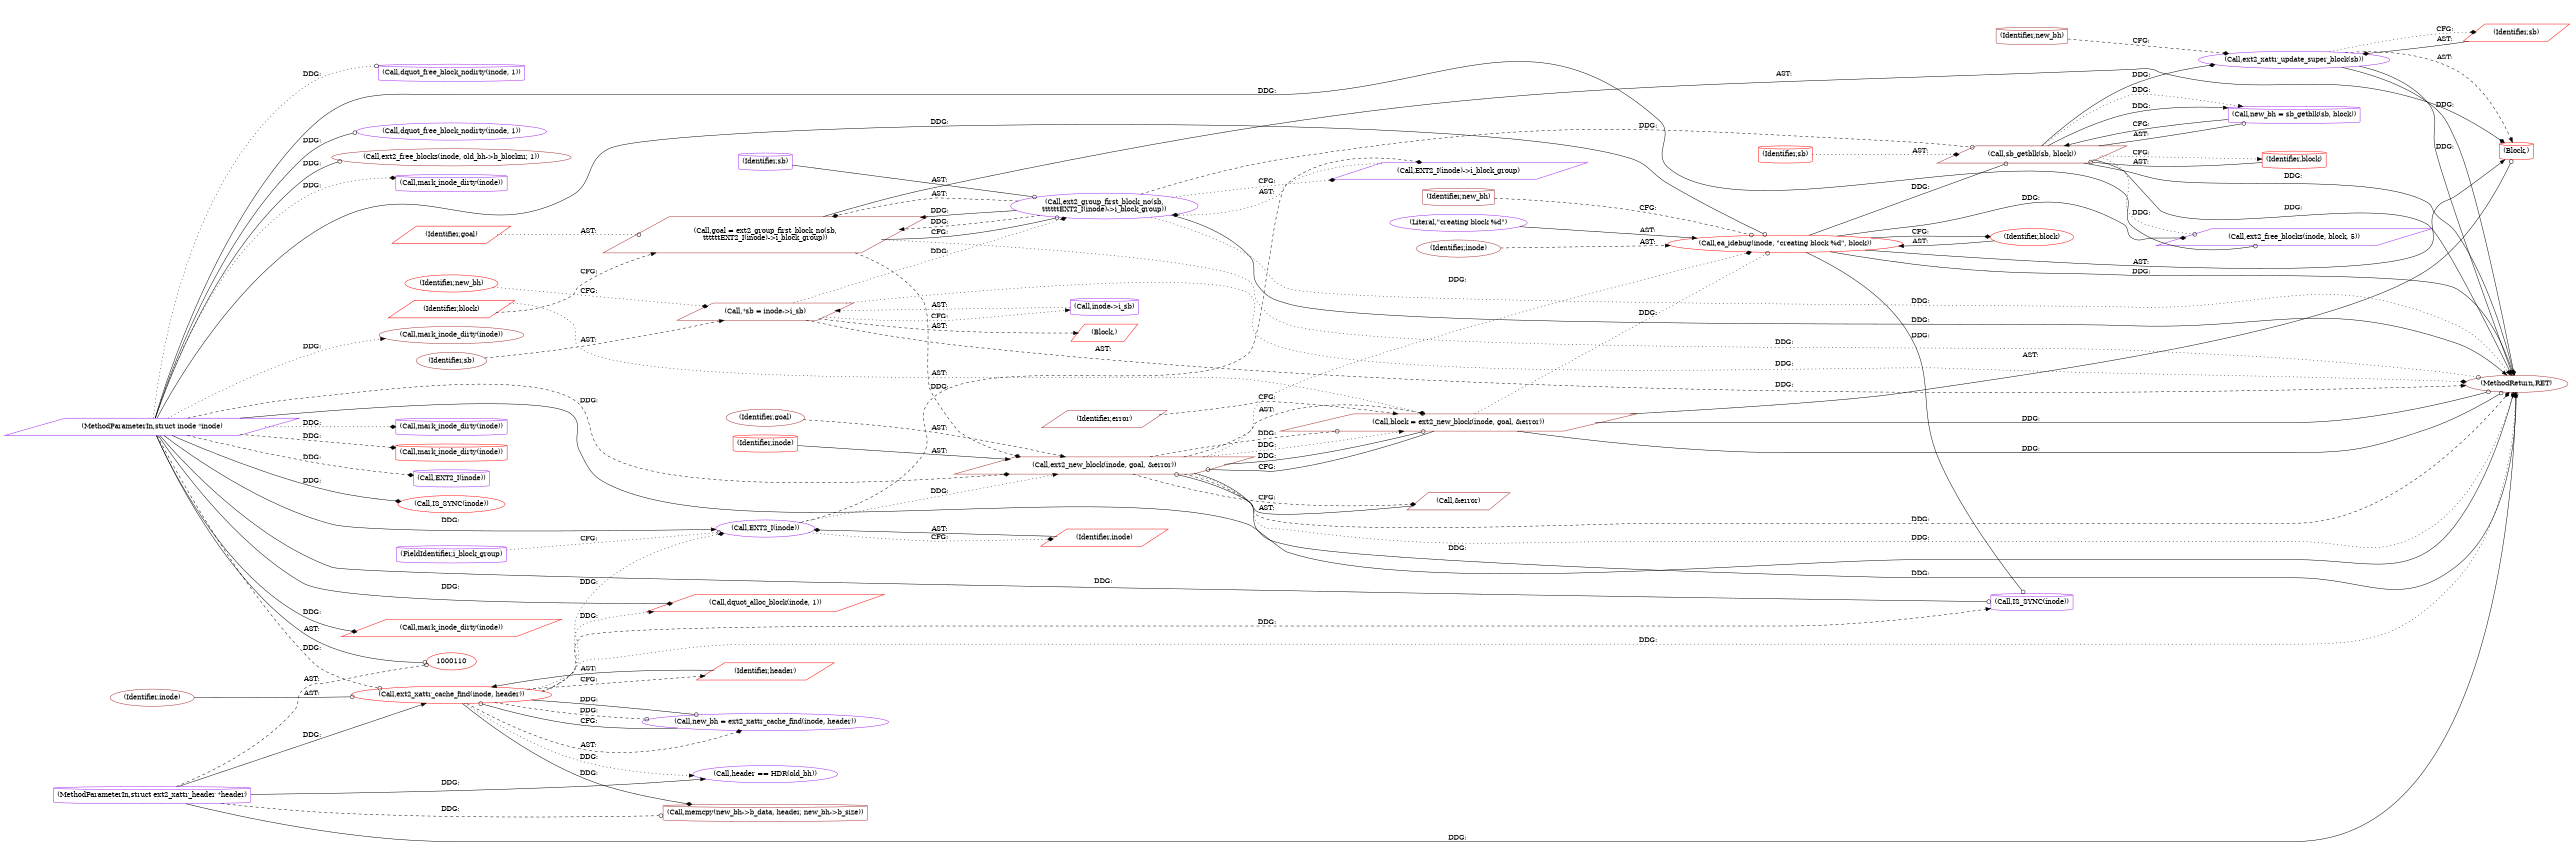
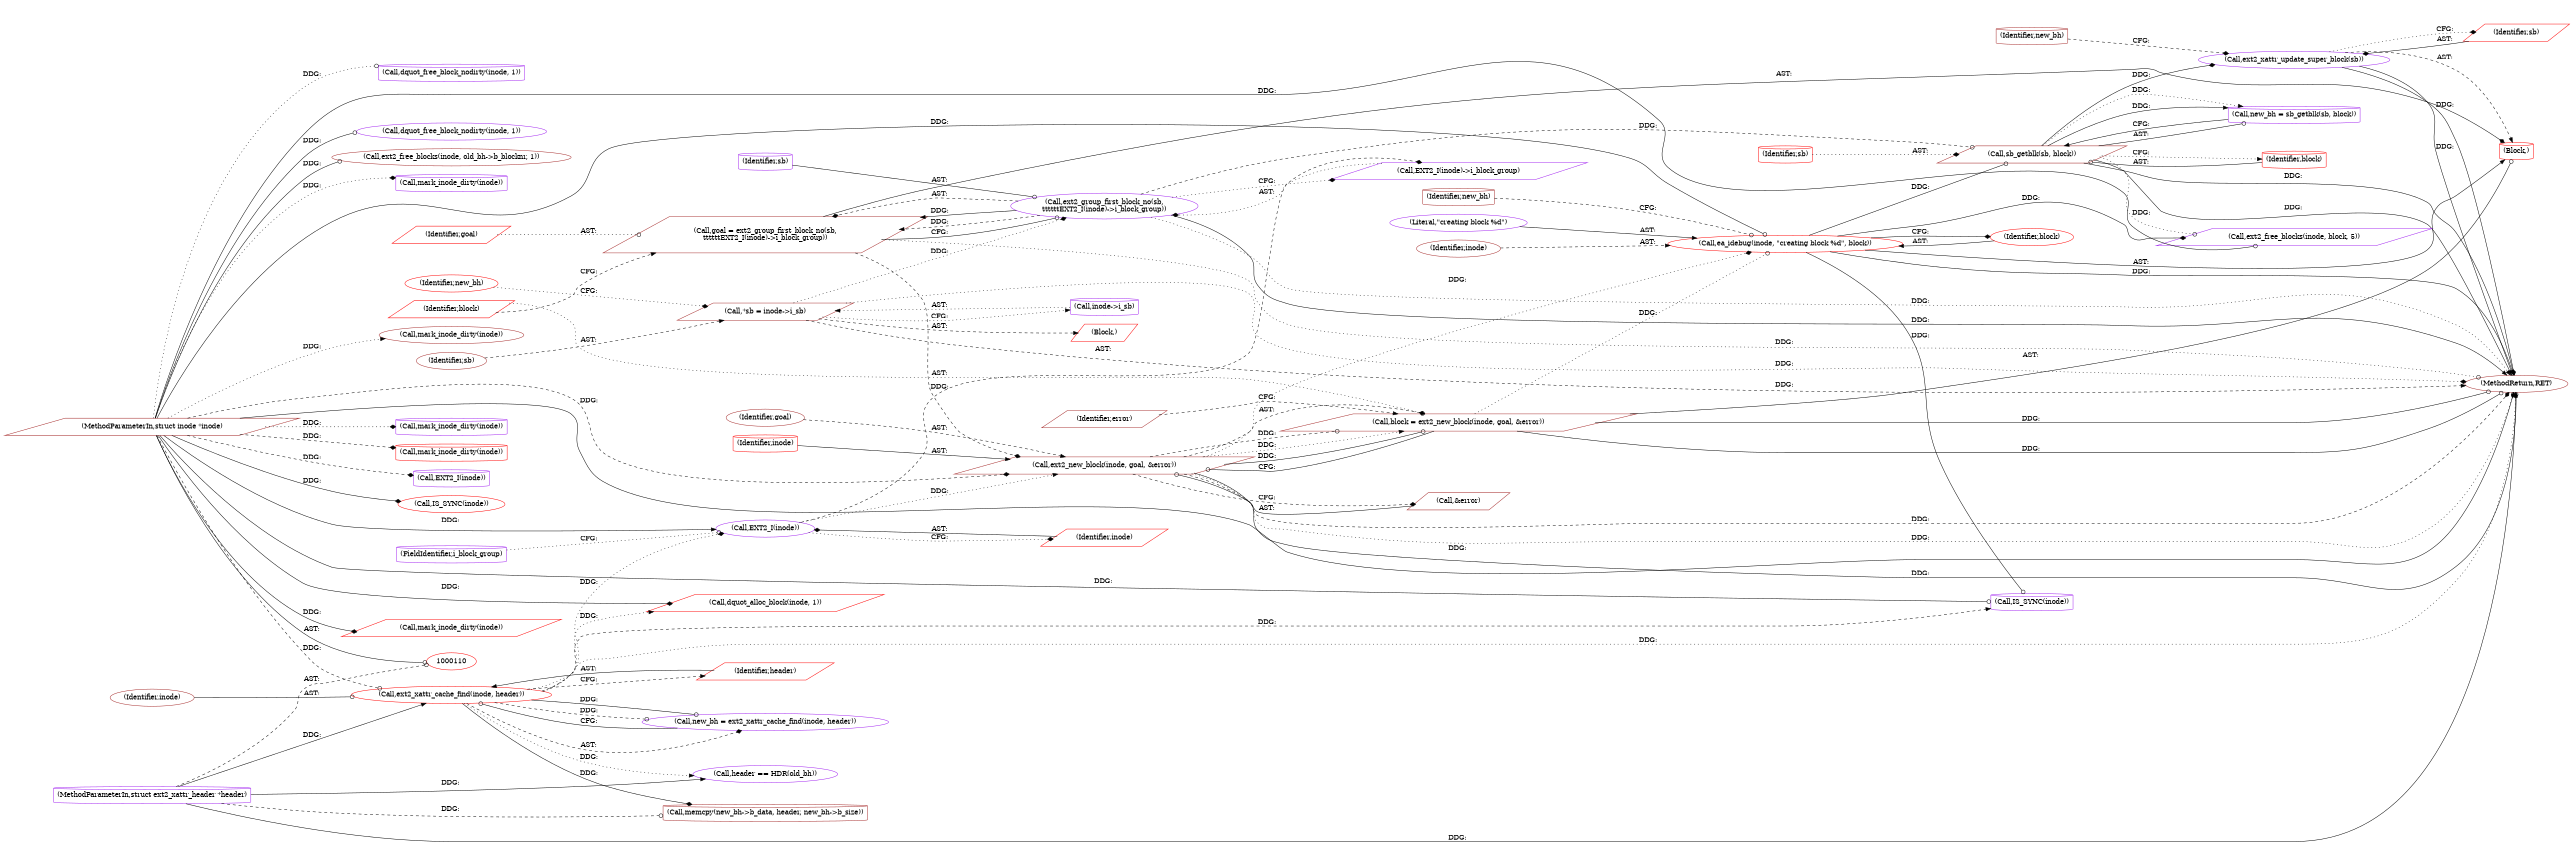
node "(MethodParameterIn,struct inode *inode)": color purple -> brown
